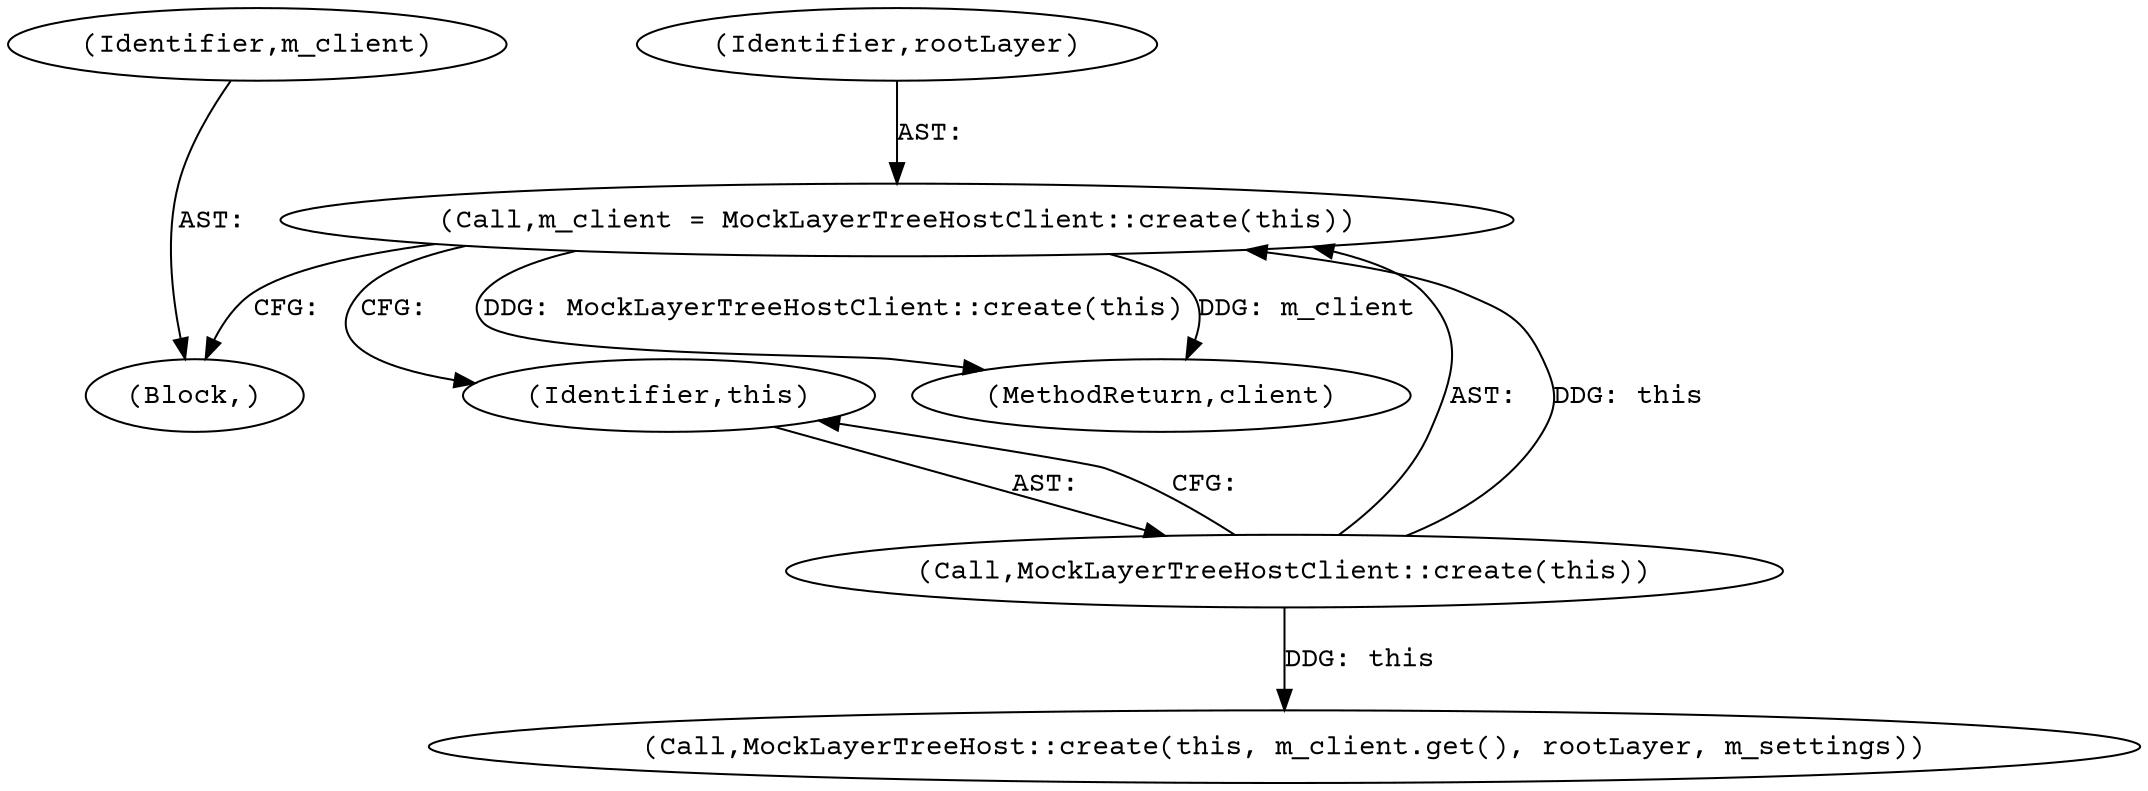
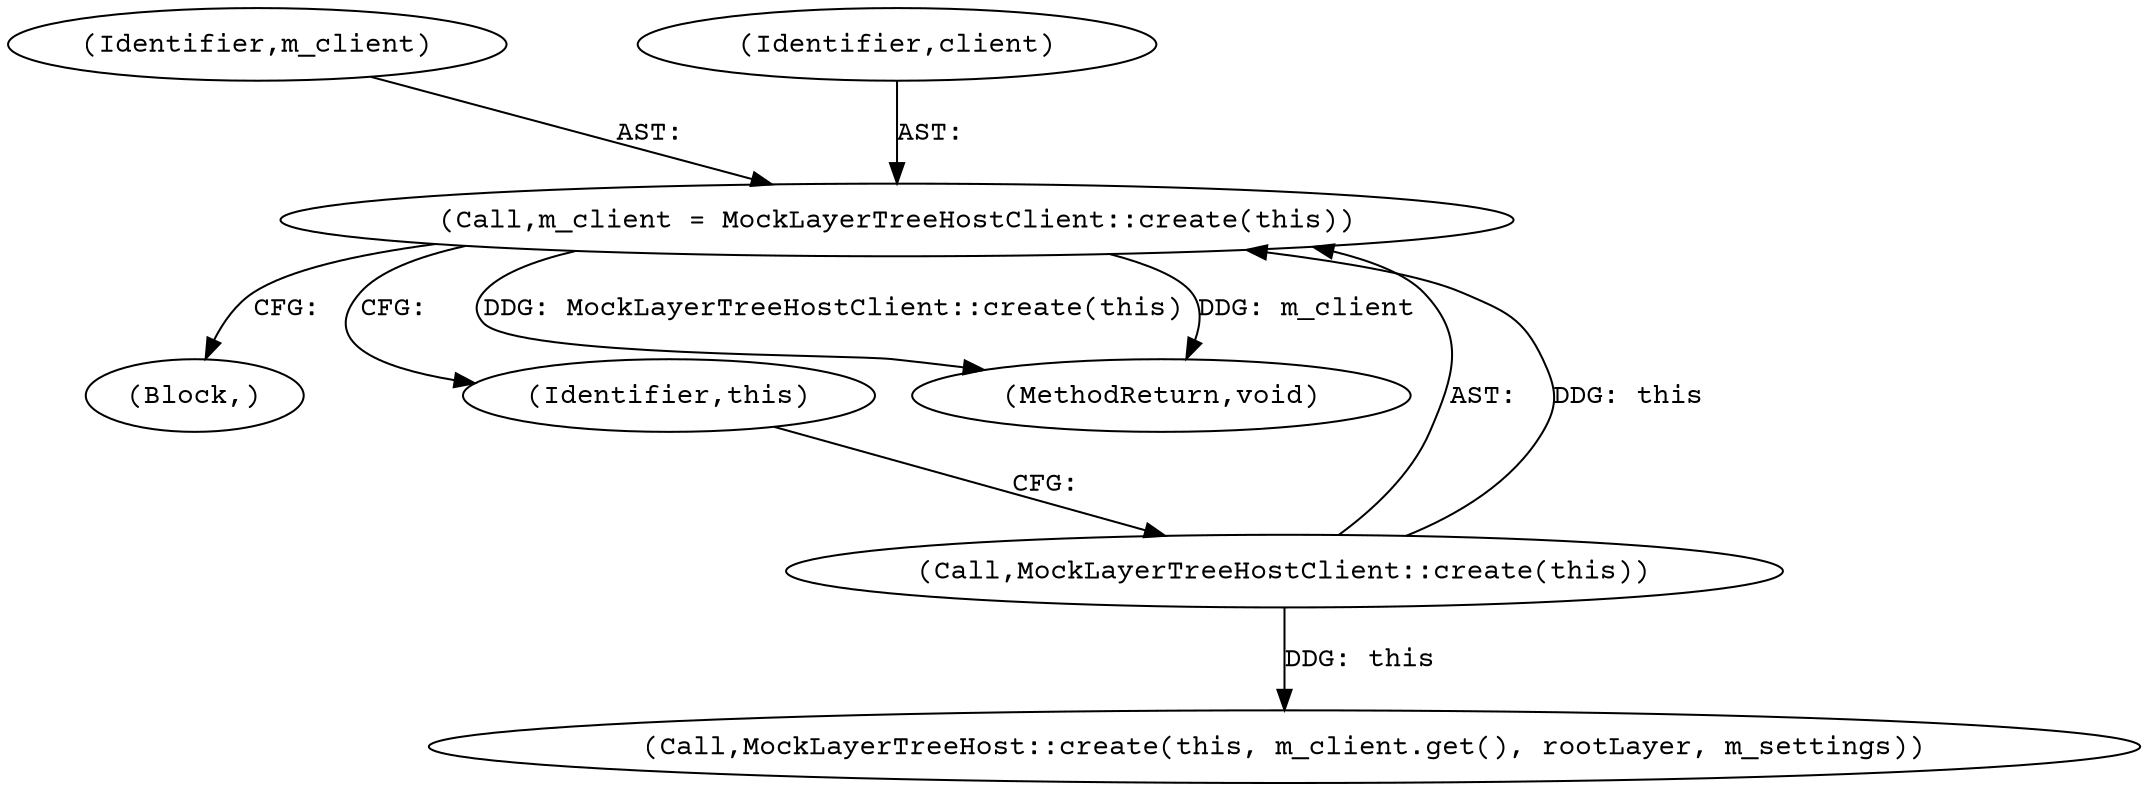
node "(Identifier,rootLayer)": label "(Identifier,rootLayer)" -> "(Identifier,client)"
edge "(Identifier,m_client)" -> "(Block,)": now "(Identifier,m_client)" -> "(Call,m_client = MockLayerTreeHostClient::create(this))"
node "(MethodReturn,client)": label "(MethodReturn,client)" -> "(MethodReturn,void)"
edge "(Call,MockLayerTreeHostClient::create(this))" -> "(Identifier,this)": removed, label "CFG:"
edge "(Identifier,this)" -> "(Call,MockLayerTreeHostClient::create(this))": label "AST: " -> "CFG: "
